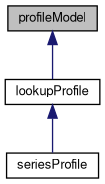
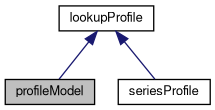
edge "lookupProfile" -> "profileModel": reversed
